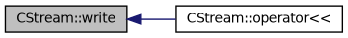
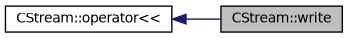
edge "CStream::operator<<" -> "CStream::write": reversed
